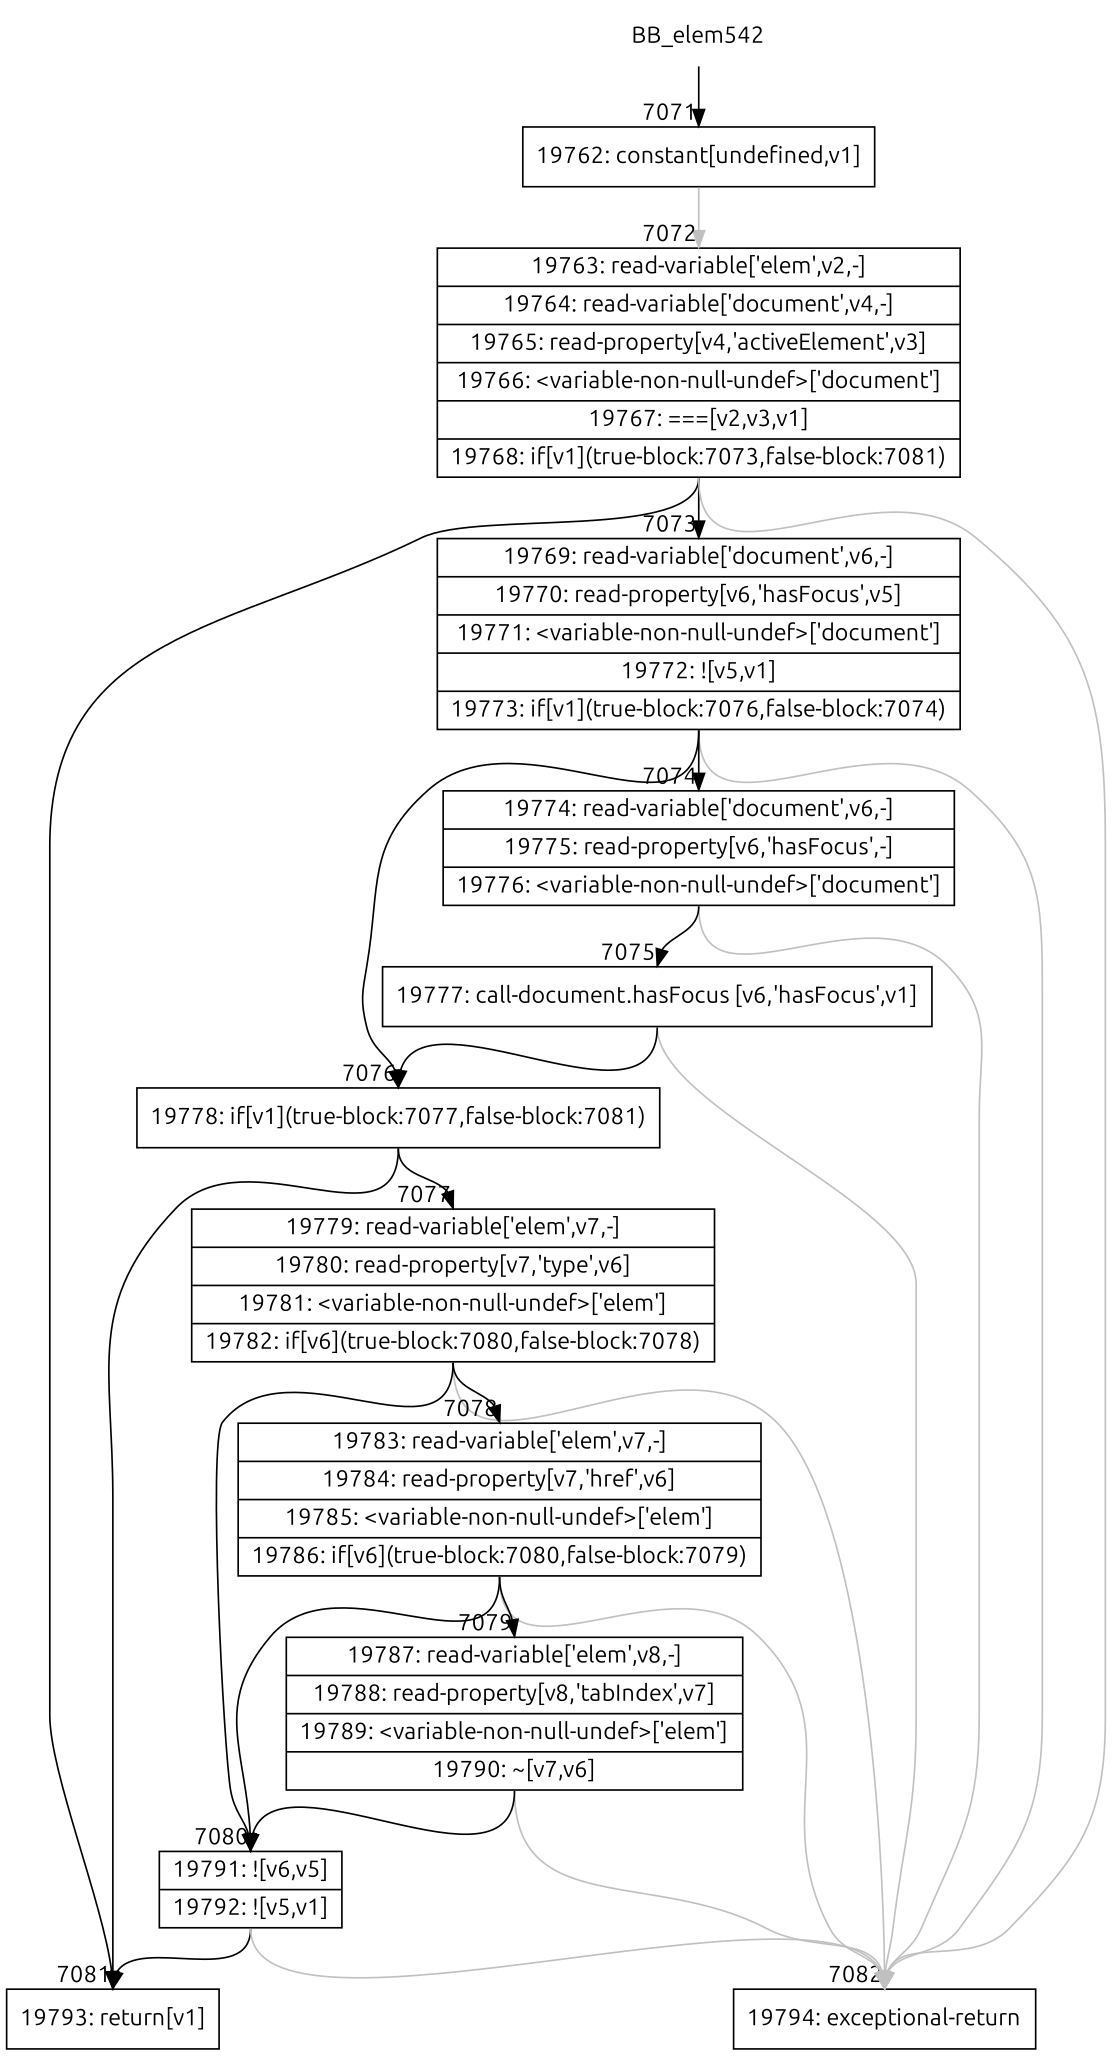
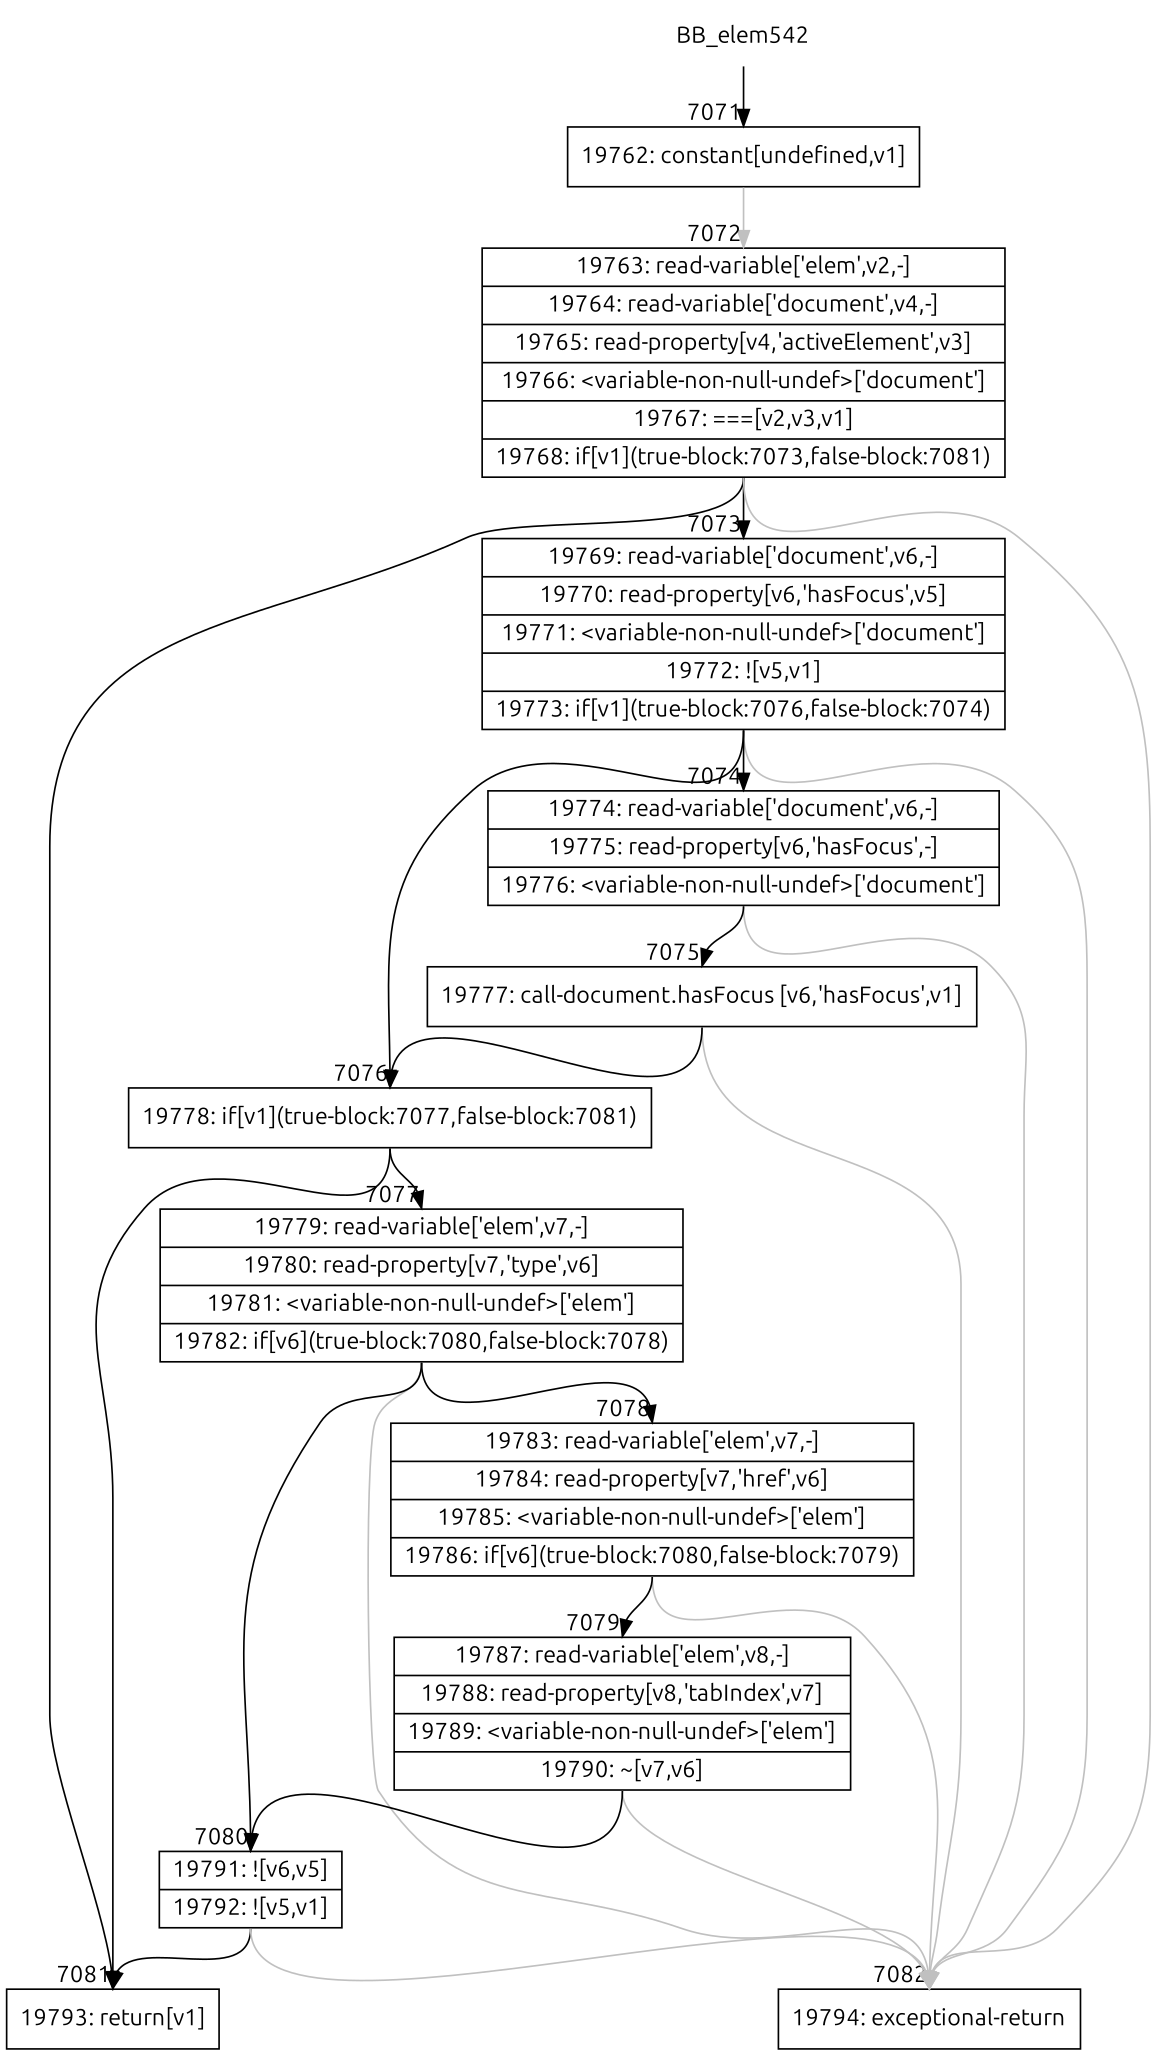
edge "19783: read-variable['elem',v7,-]" -> "19791: ![v6,v5]": removed
